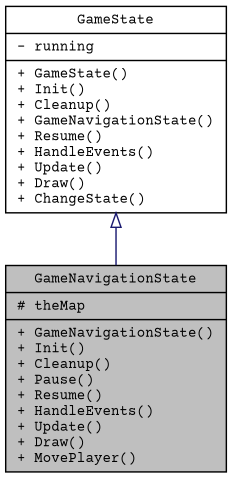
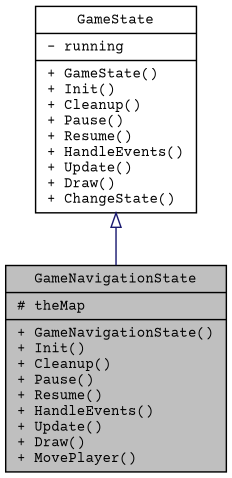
node "GameState": text "+ GameNavigationState()" -> "+ Pause()"
